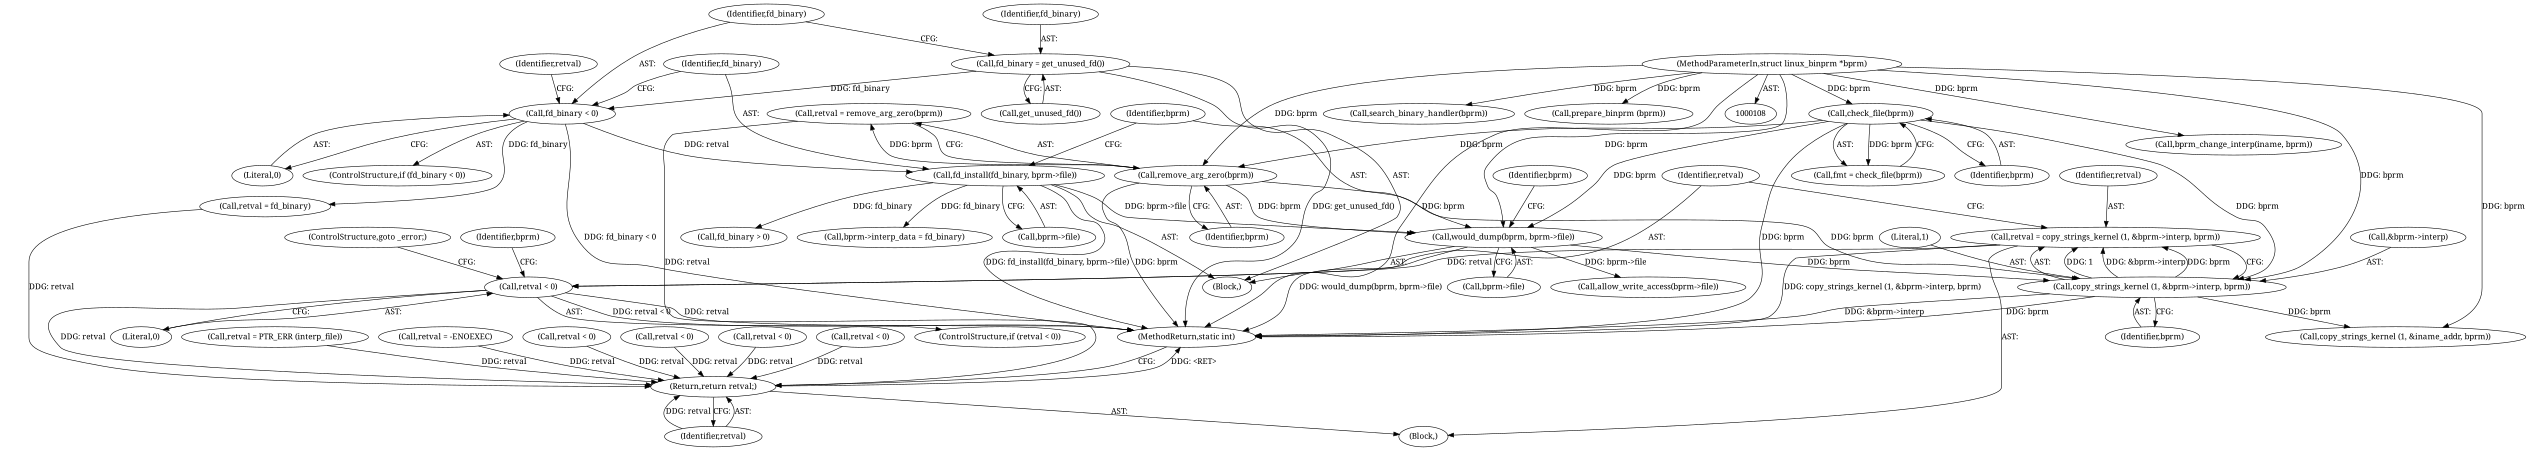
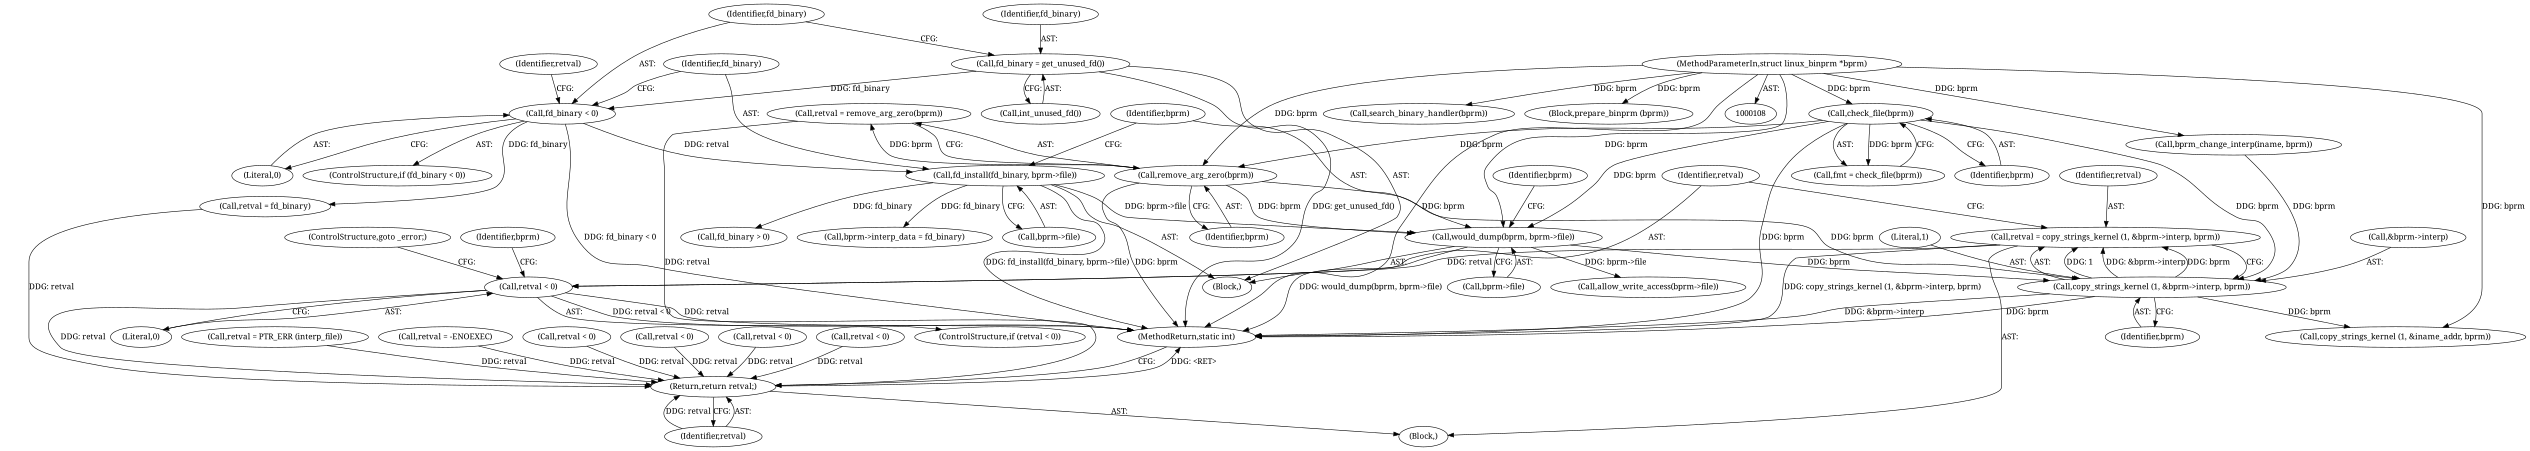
edge "(MethodParameterIn,struct linux_binprm *bprm)" -> "(Call,copy_strings_kernel (1, &bprm->interp, bprm))": now "(Call,bprm_change_interp(iname, bprm))" -> "(Call,copy_strings_kernel (1, &bprm->interp, bprm))"
node "(Call,get_unused_fd())": label "(Call,get_unused_fd())" -> "(Call,int_unused_fd())"
node "(Call,prepare_binprm (bprm))": label "(Call,prepare_binprm (bprm))" -> "(Block,prepare_binprm (bprm))"
